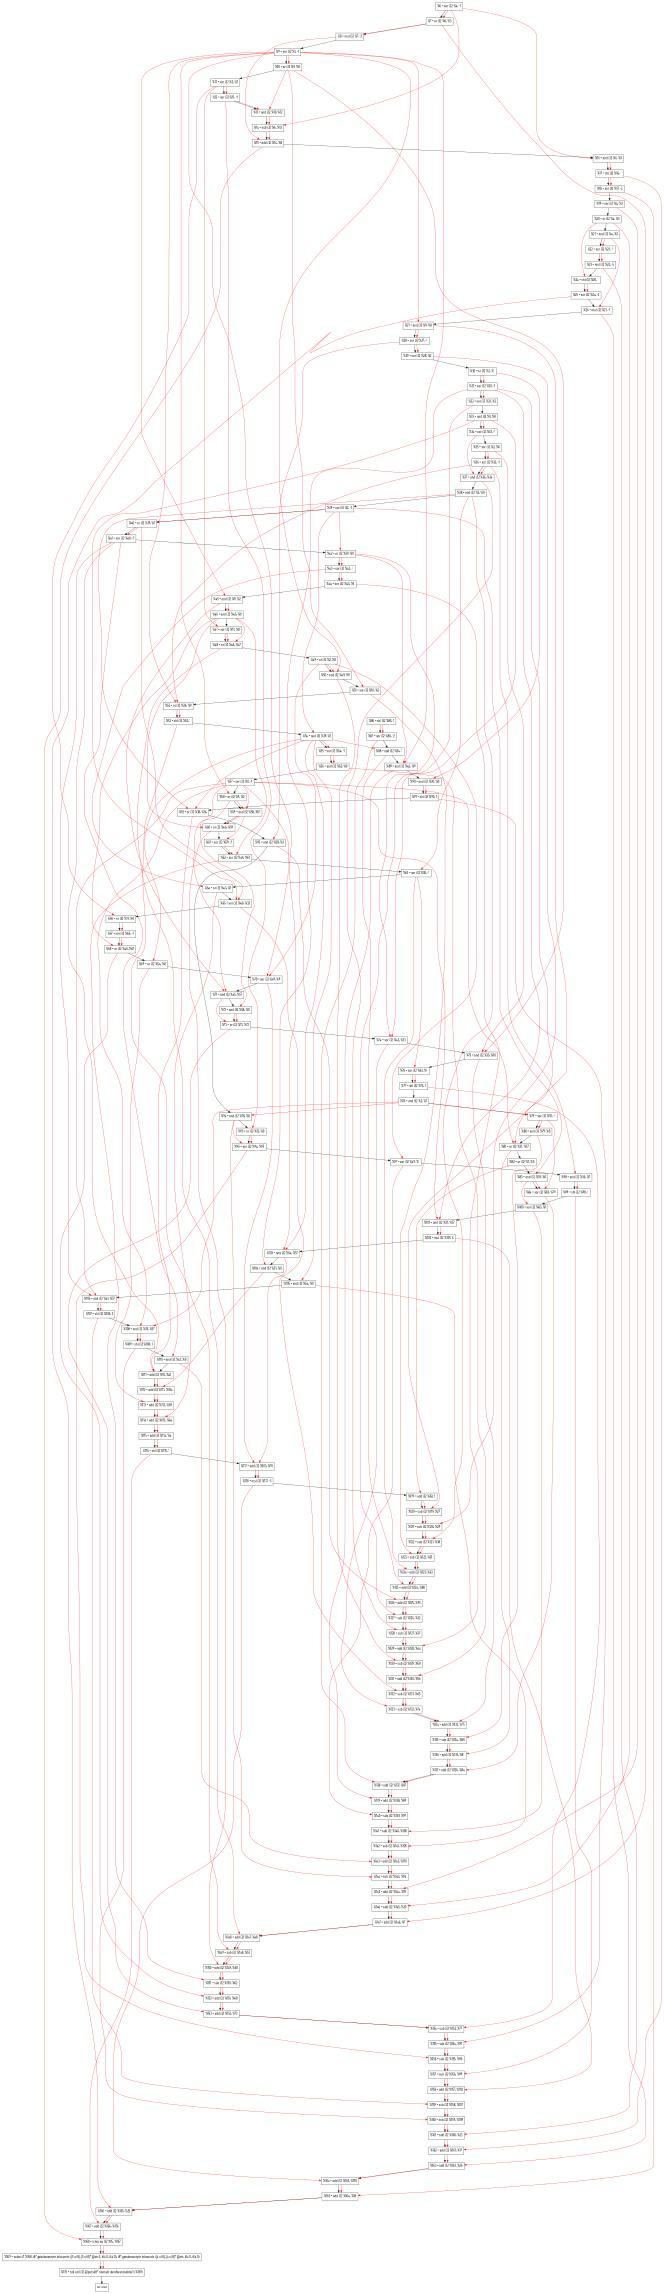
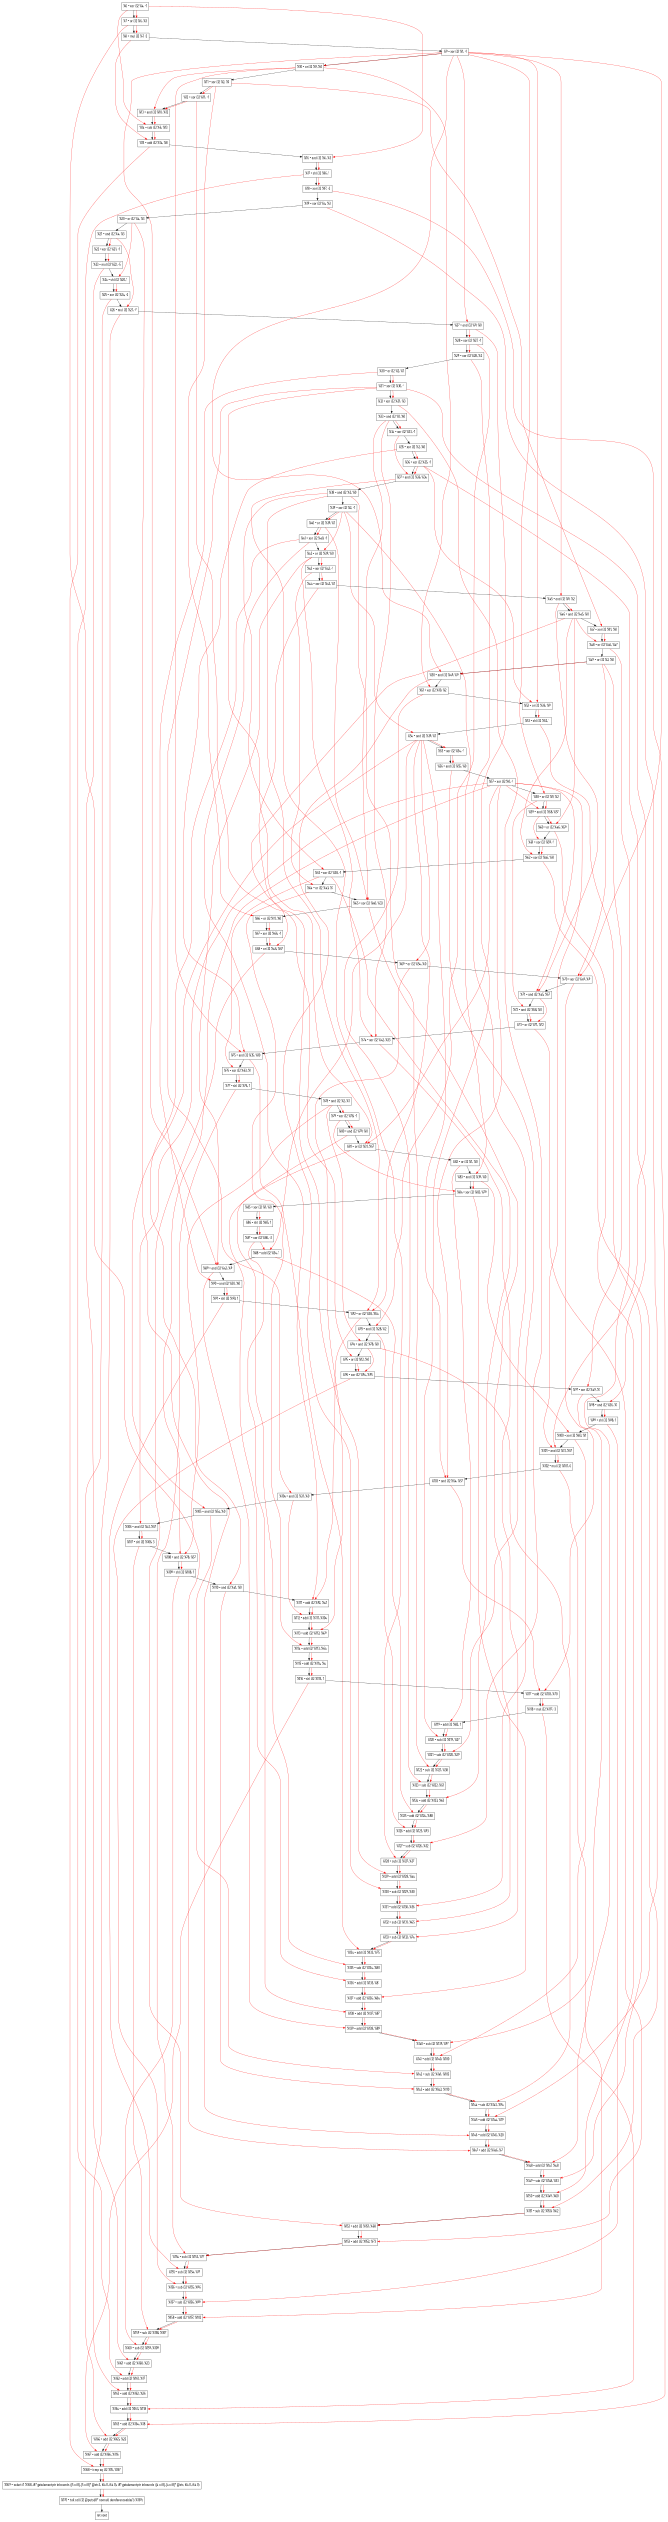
edge "%87 = xor i32 %86, -2" -> "%88 = add i32 %54, 1": color black -> red
edge "%41 = xor i32 %40, -1" -> "%106 = and i32 %41, %57": removed
node "%85 = xor i32 %1, %0": added
